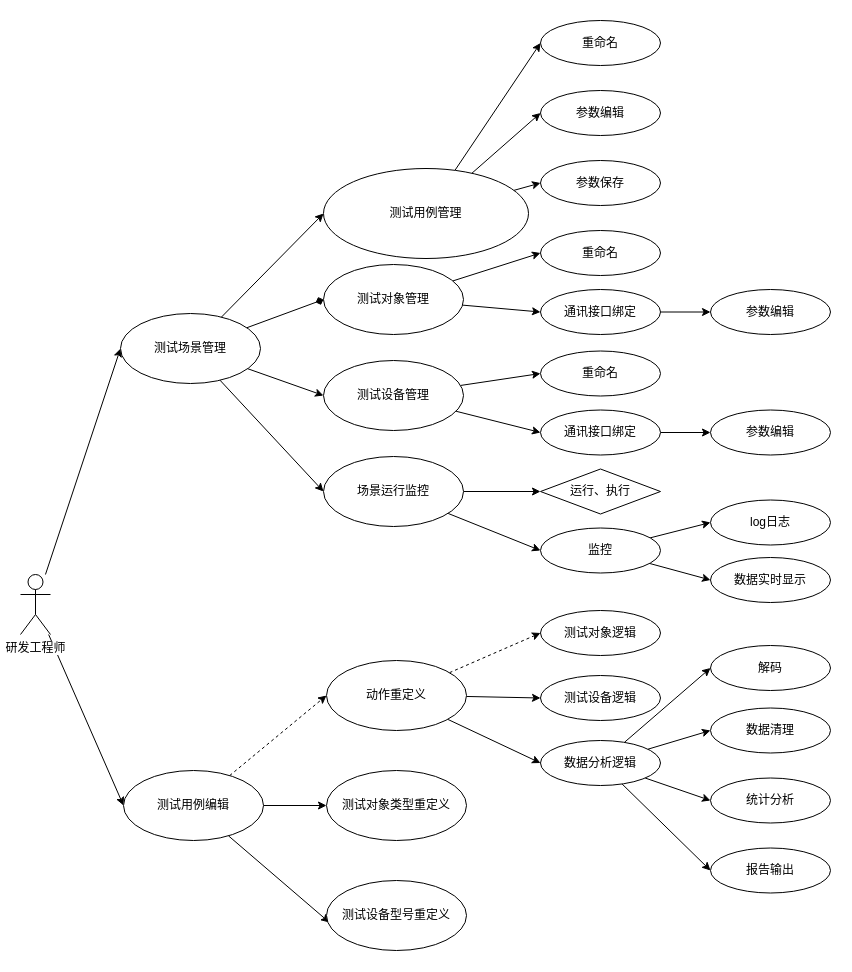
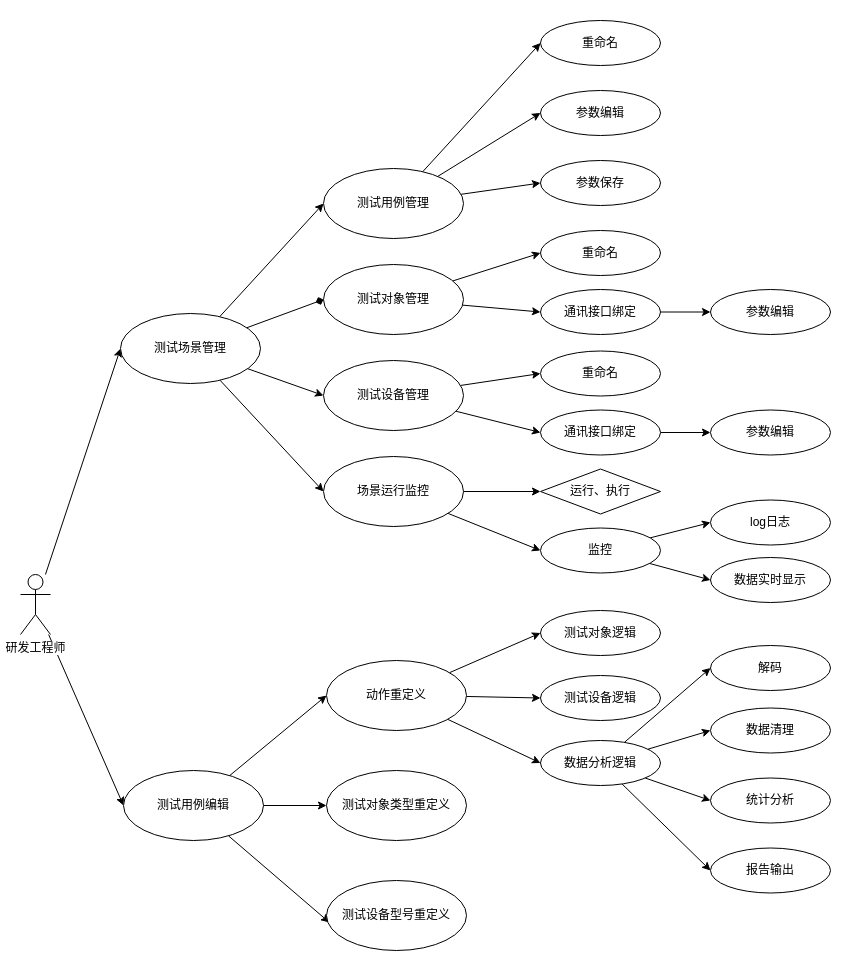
node "测试用例管理": size 205x90 -> 140x70
edge "动作重定义" -> "测试对象逻辑": style dashed -> solid
edge "测试用例编辑" -> "动作重定义": style dashed -> solid
